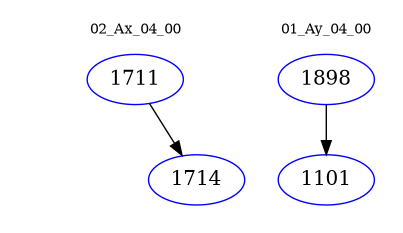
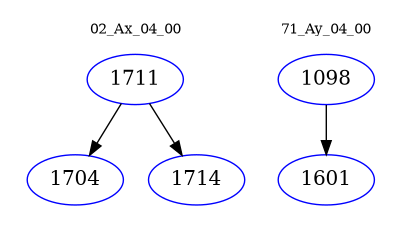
cluster "01_Ay_04_00": label "01_Ay_04_00" -> "71_Ay_04_00"
node "1898": label "1898" -> "1098"
node "1704": added
node "1101": label "1101" -> "1601"
